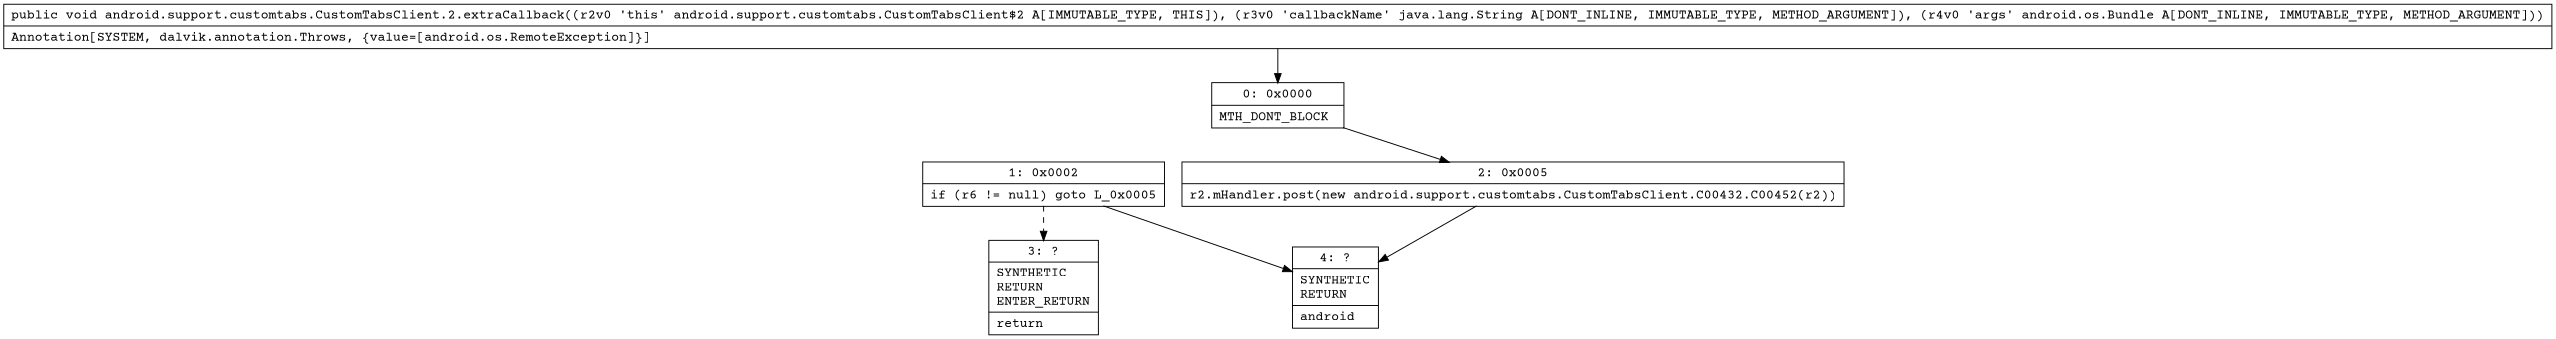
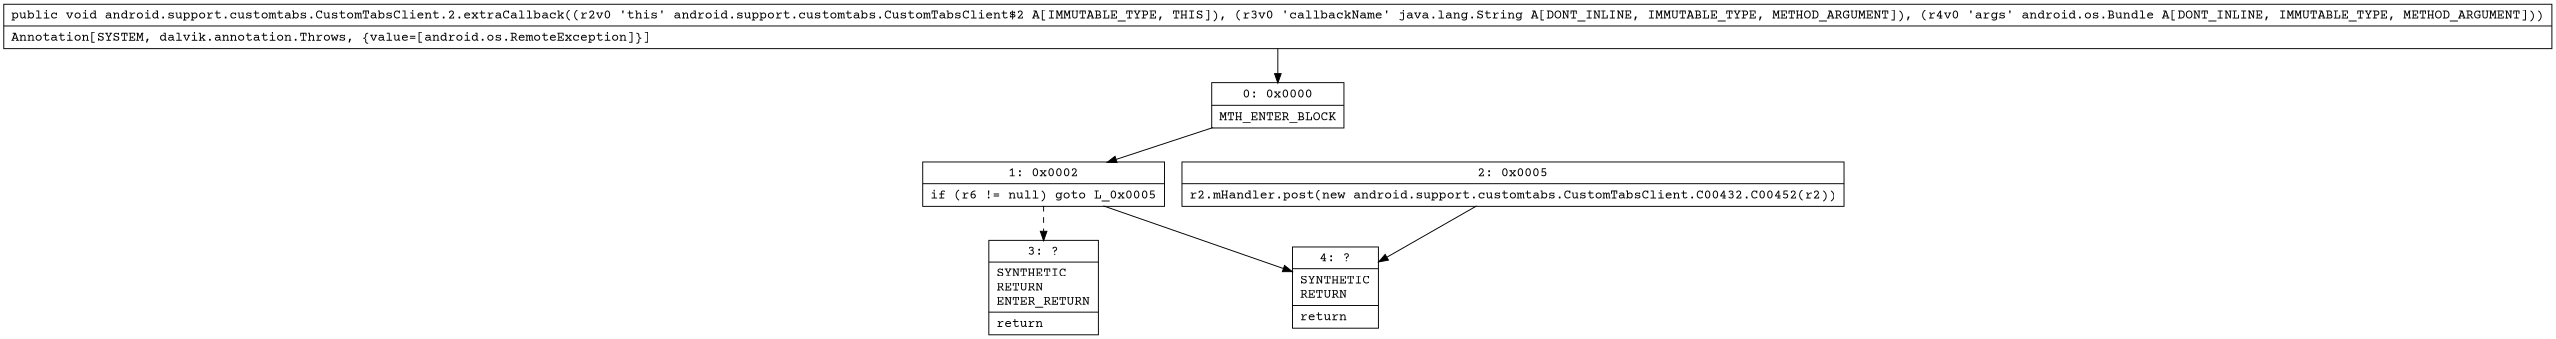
node "0: 0x0000": text "MTH_DONT_BLOCK" -> "MTH_ENTER_BLOCK"
edge "0: 0x0000" -> "2: 0x0005": now "0: 0x0000" -> "1: 0x0002"
node "4: ?": text "android" -> "return"
